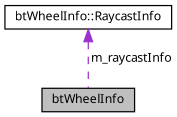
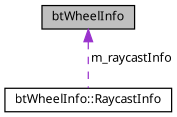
edge "btWheelInfo" -> "btWheelInfo::RaycastInfo": reversed
